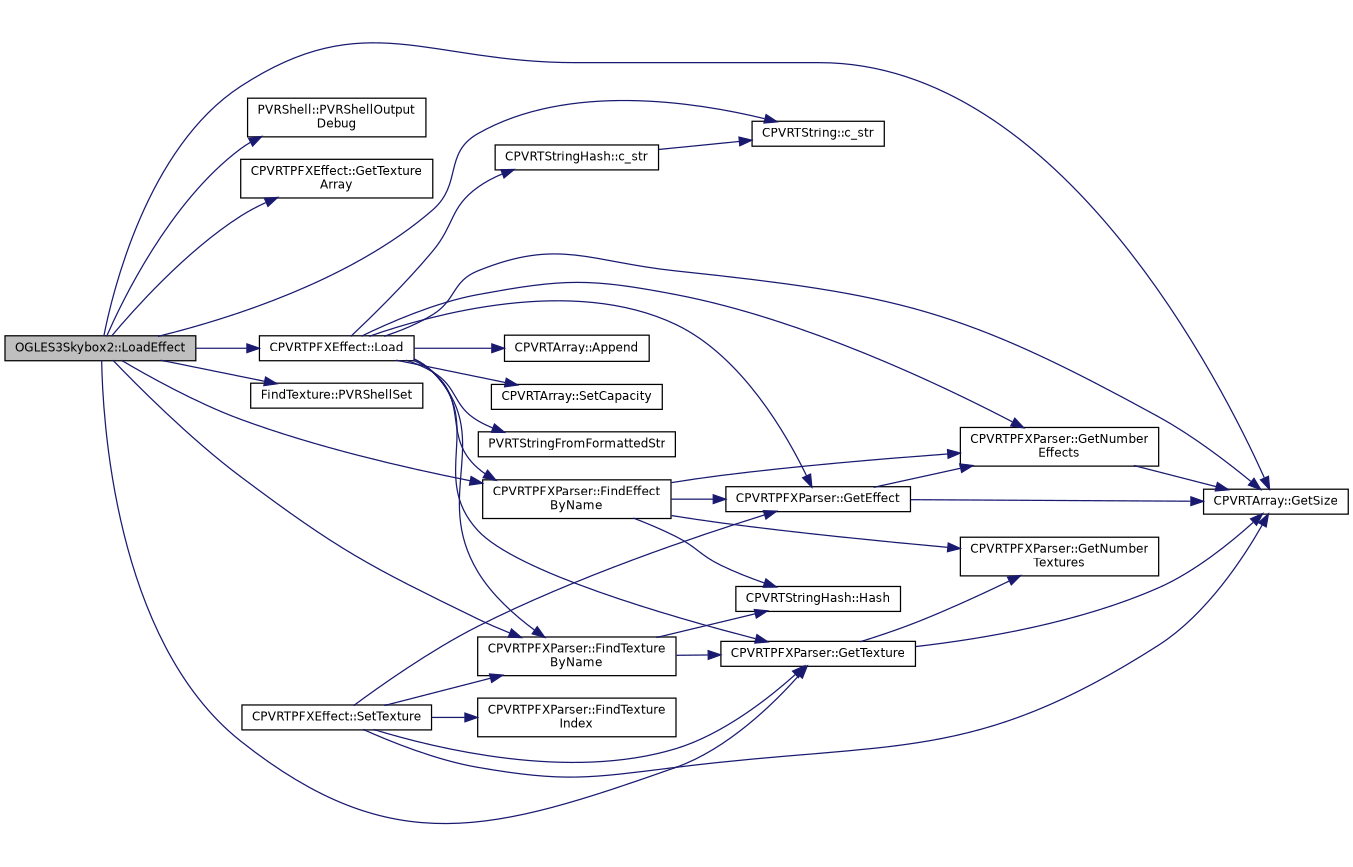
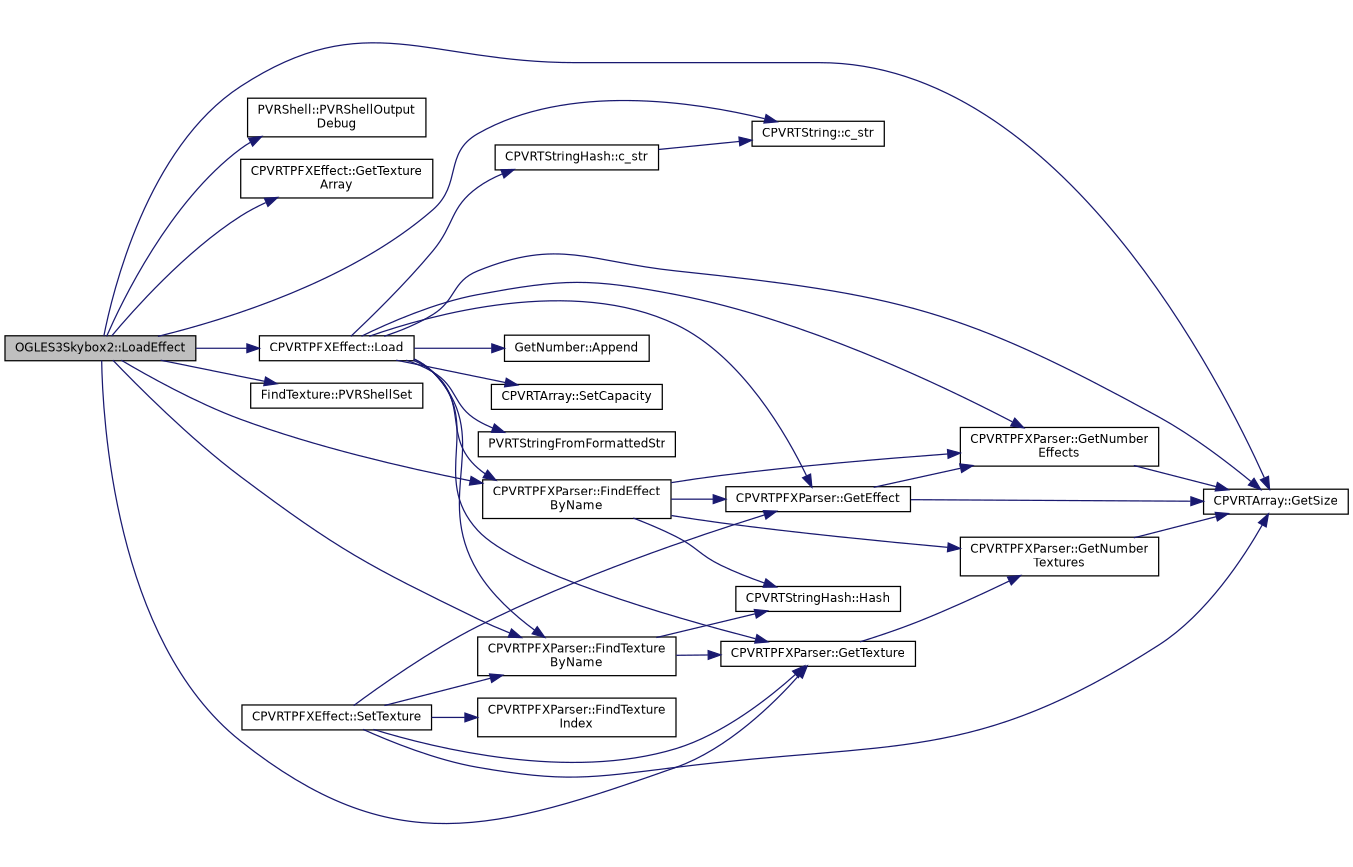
node "CPVRTArray::Append": label "CPVRTArray::Append" -> "GetNumber::Append"
edge "CPVRTPFXParser::GetTexture" -> "CPVRTArray::GetSize": now "CPVRTPFXParser::GetNumber Textures" -> "CPVRTArray::GetSize"
